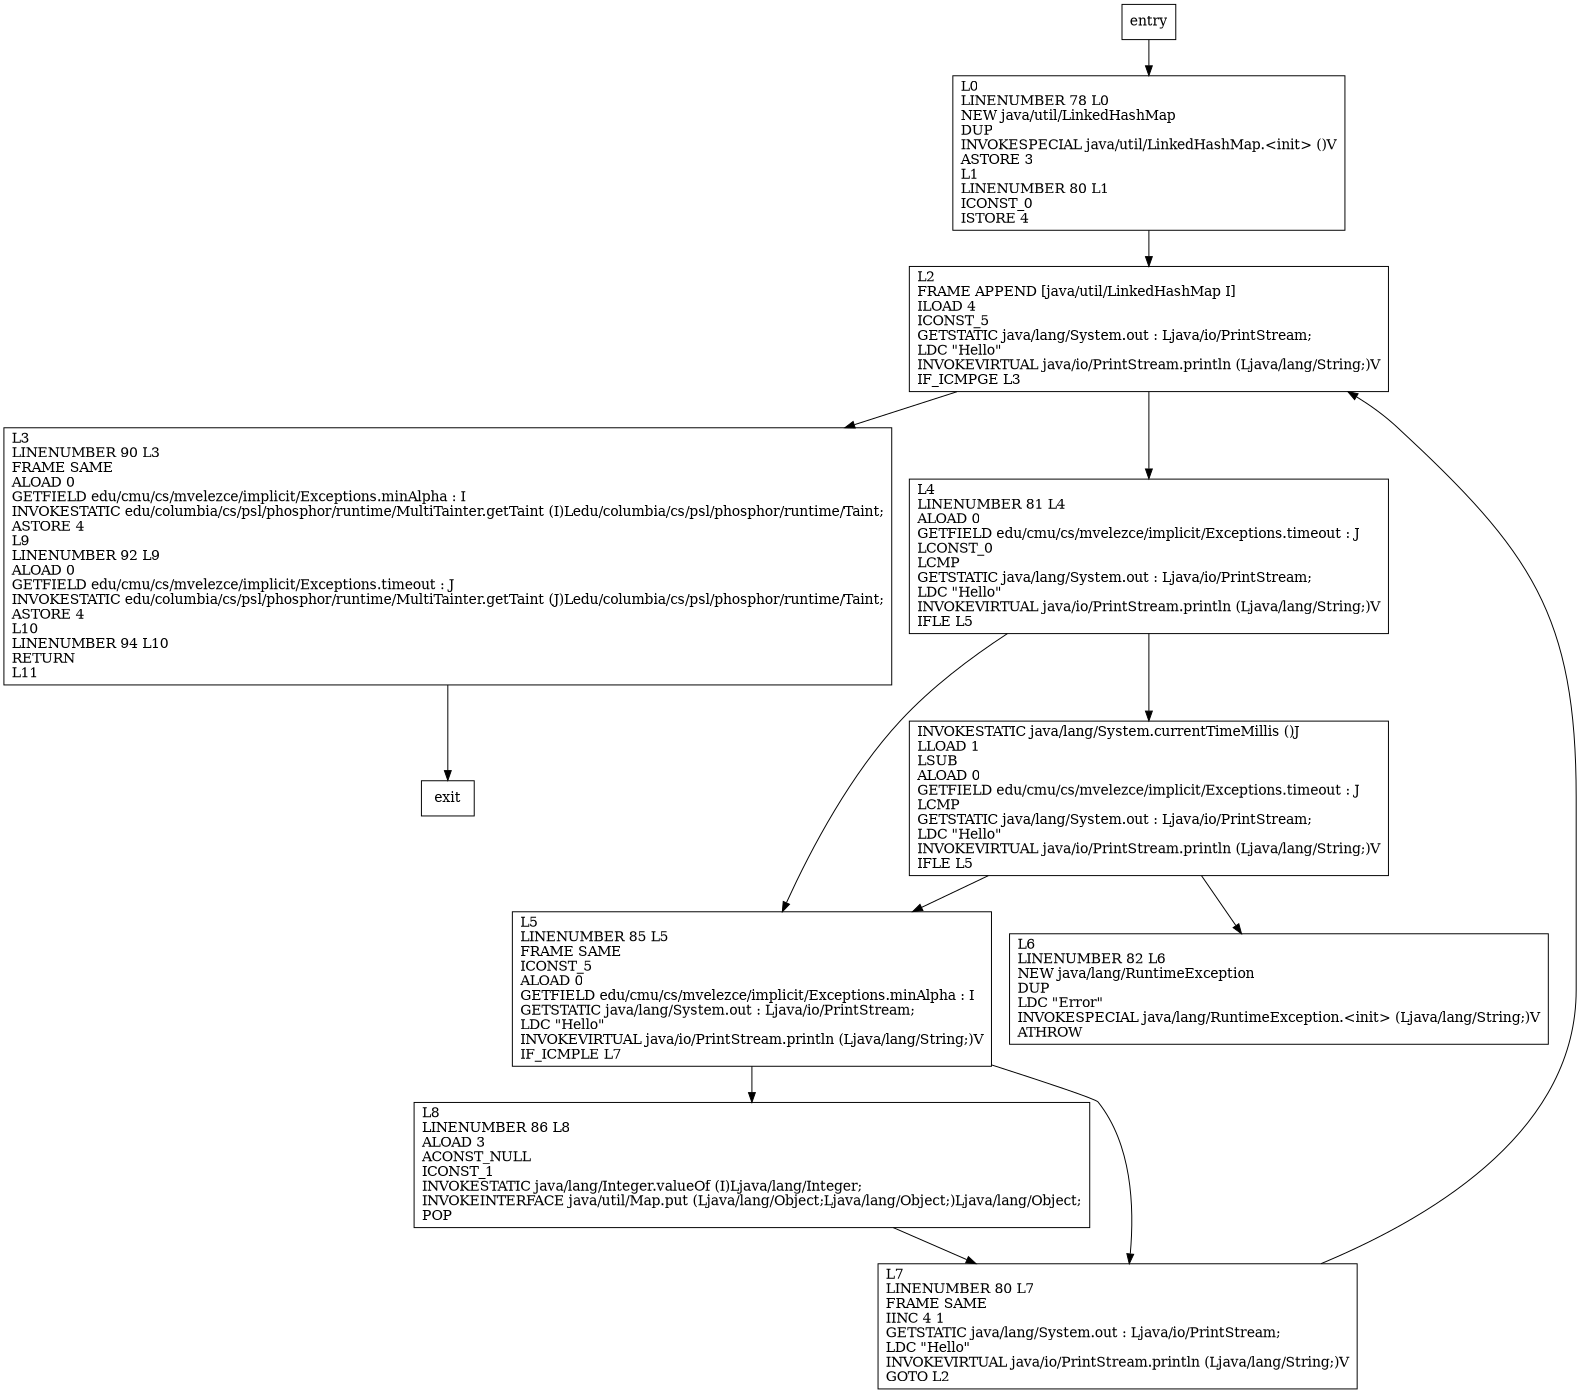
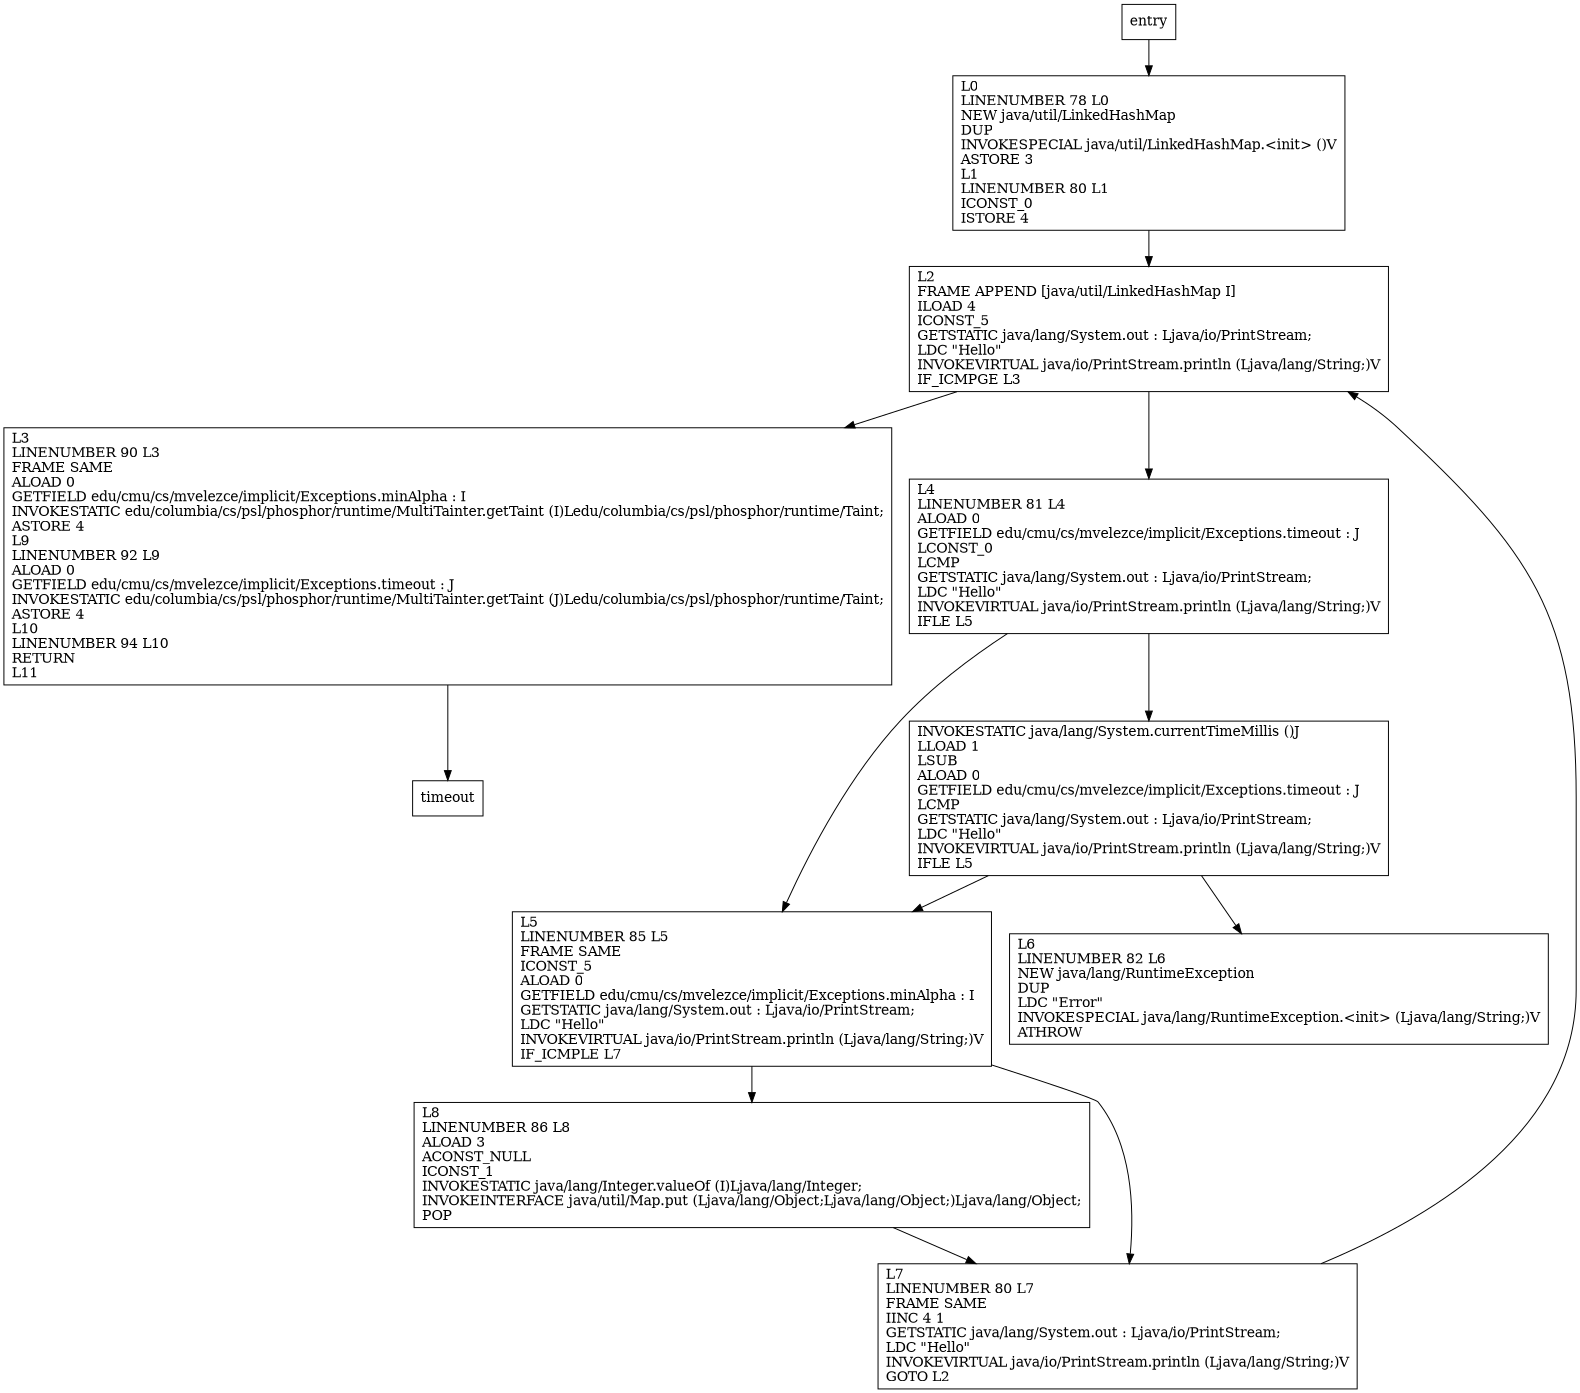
node "exit": label "exit" -> "timeout"
